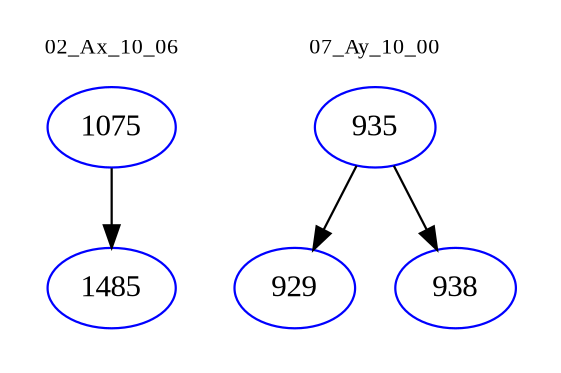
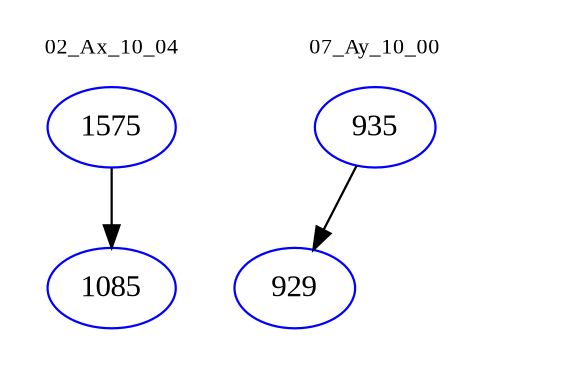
cluster "02_Ax_10_06": label "02_Ax_10_06" -> "02_Ax_10_04"
node "1075": label "1075" -> "1575"
node "1485": label "1485" -> "1085"
node "938": removed
